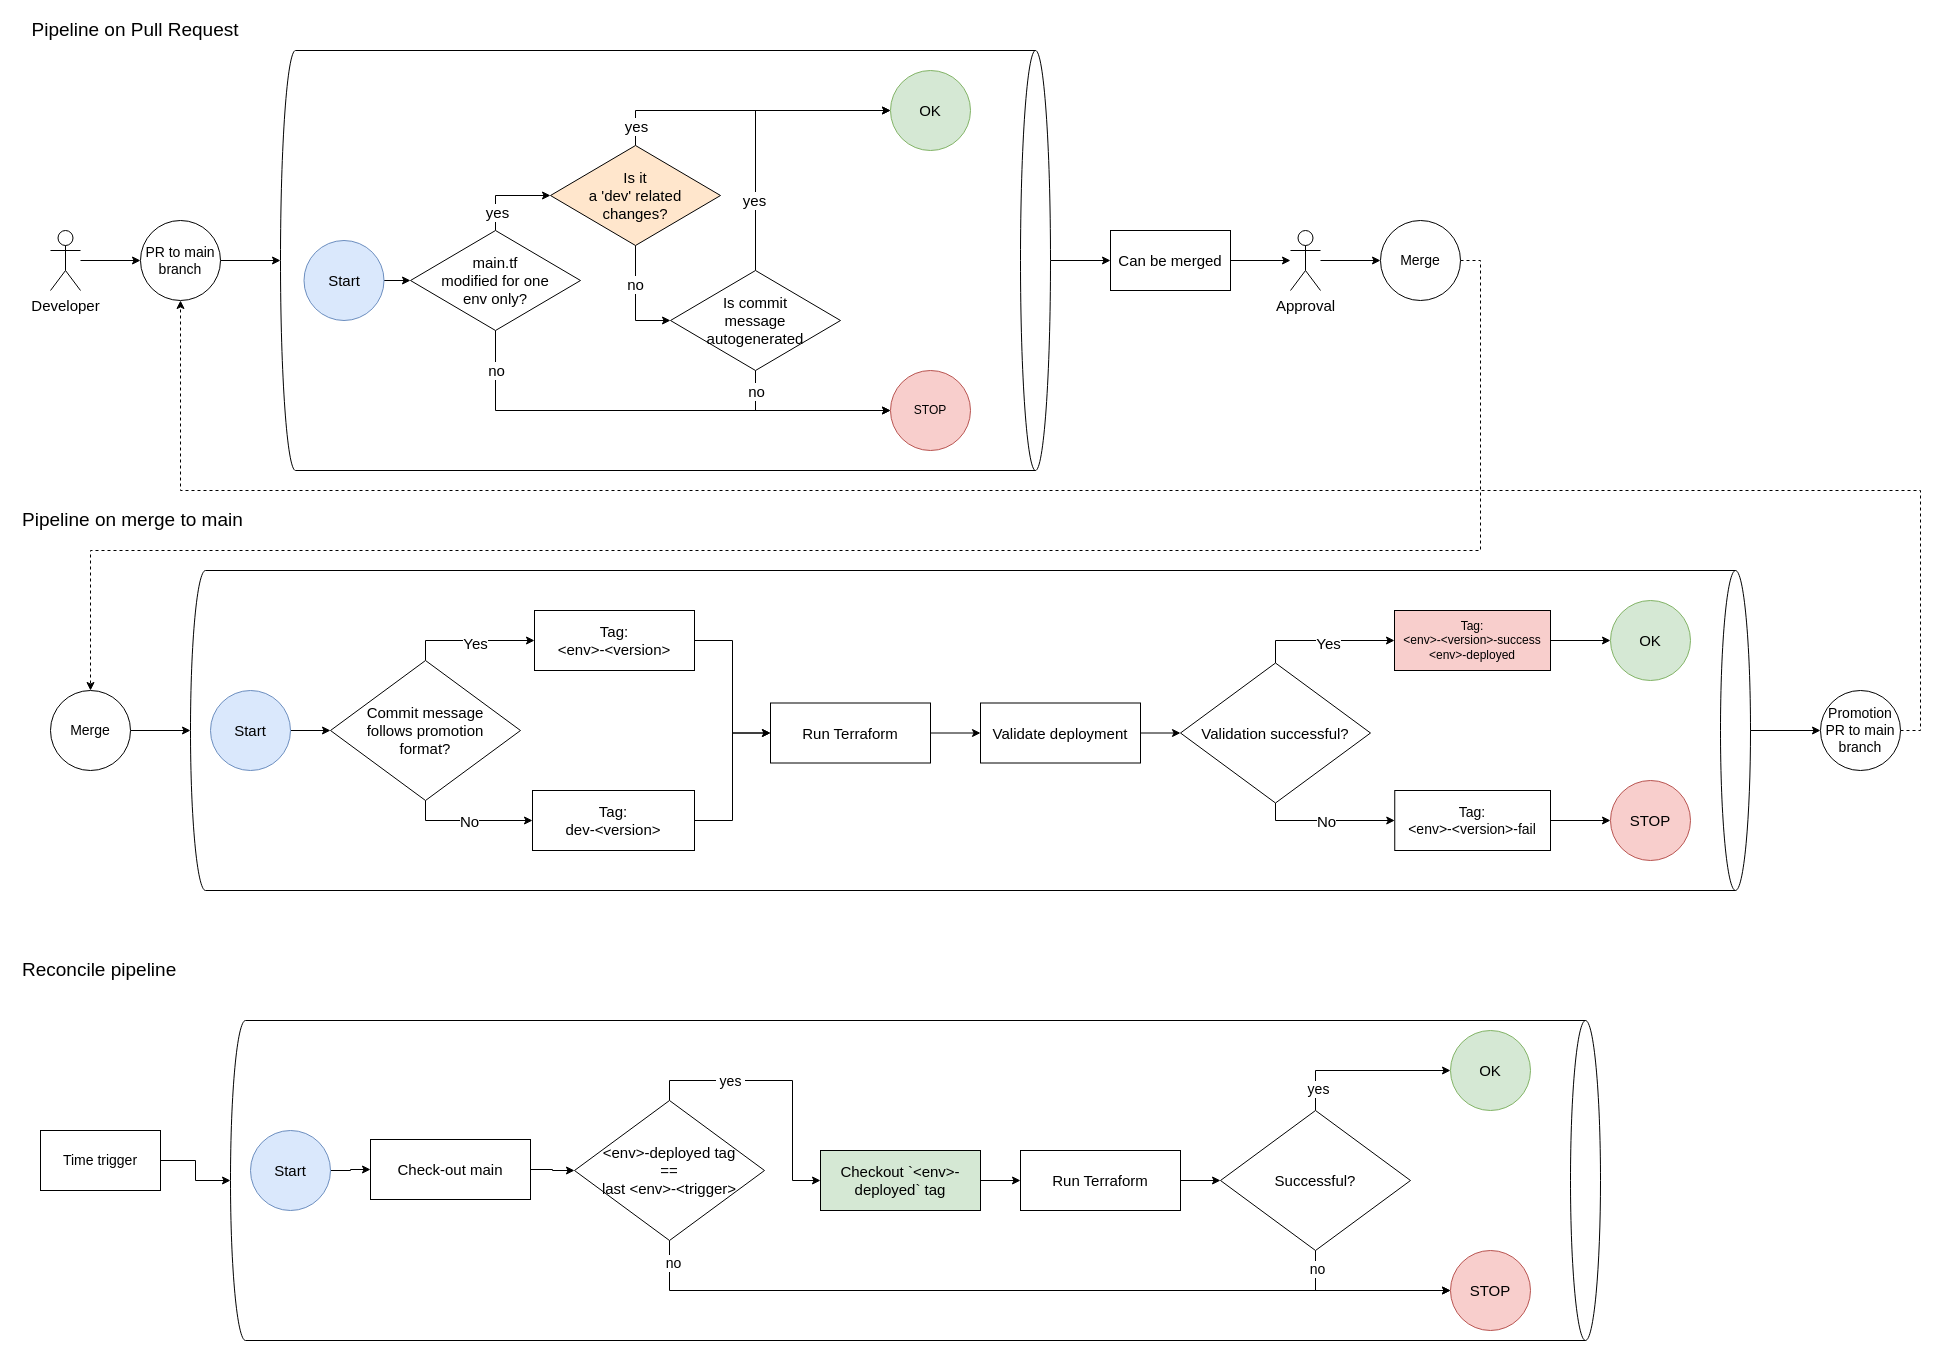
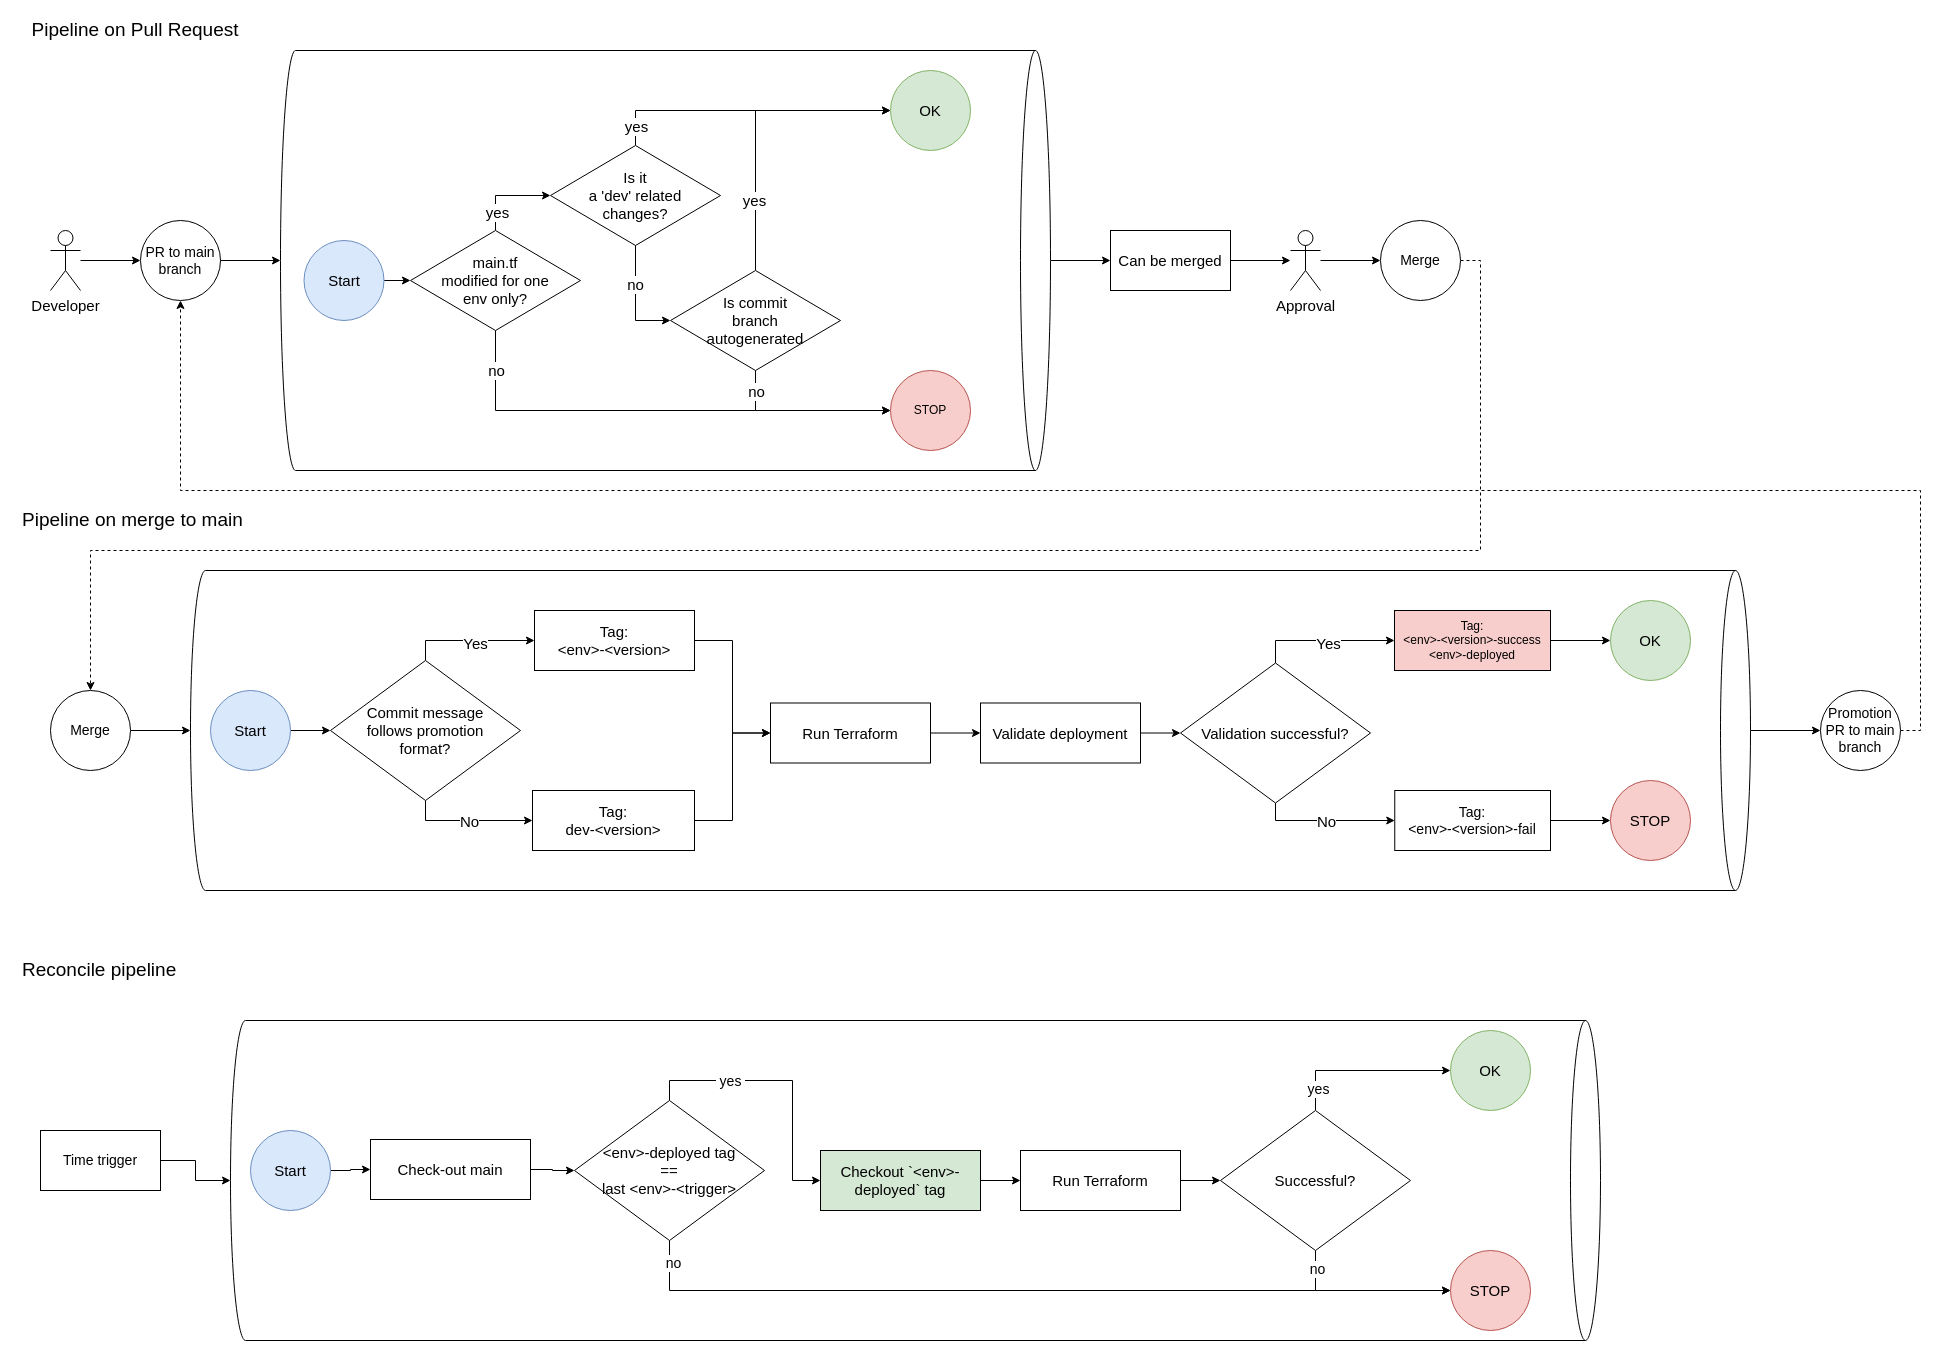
node "Is it a 'dev' relatedchanges?": fillcolor #ffe6cc -> #ffffff
node "Is commitmessageautogenerated": label "Is commitmessageautogenerated" -> "Is commitbranchautogenerated"
